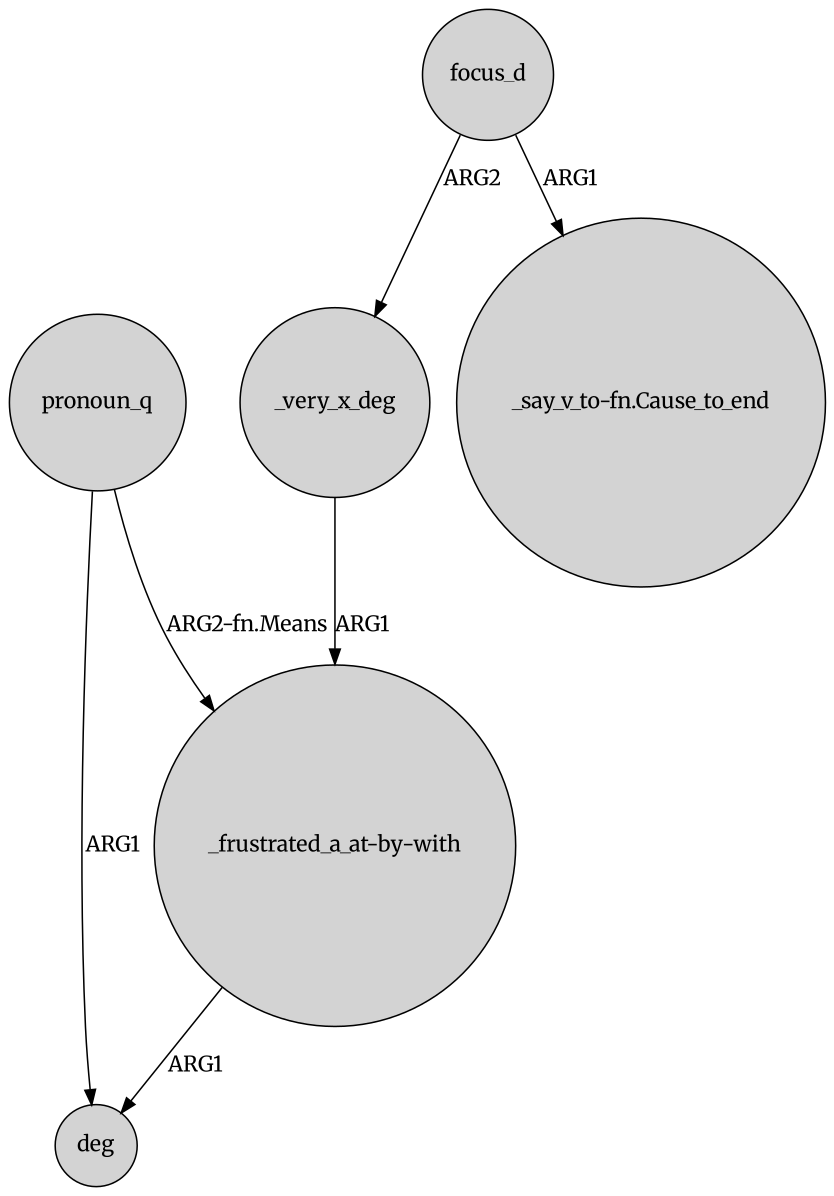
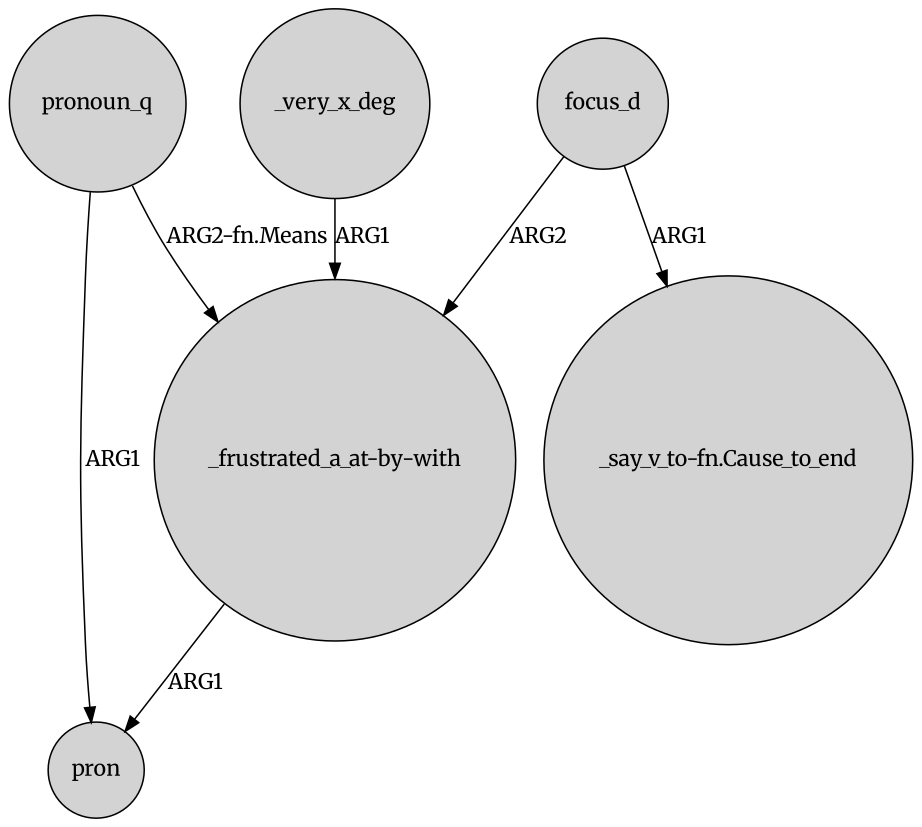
edge "focus_d" -> "_very_x_deg": now "focus_d" -> "_frustrated_a_at-by-with"
node "deg": label "deg" -> "pron"
